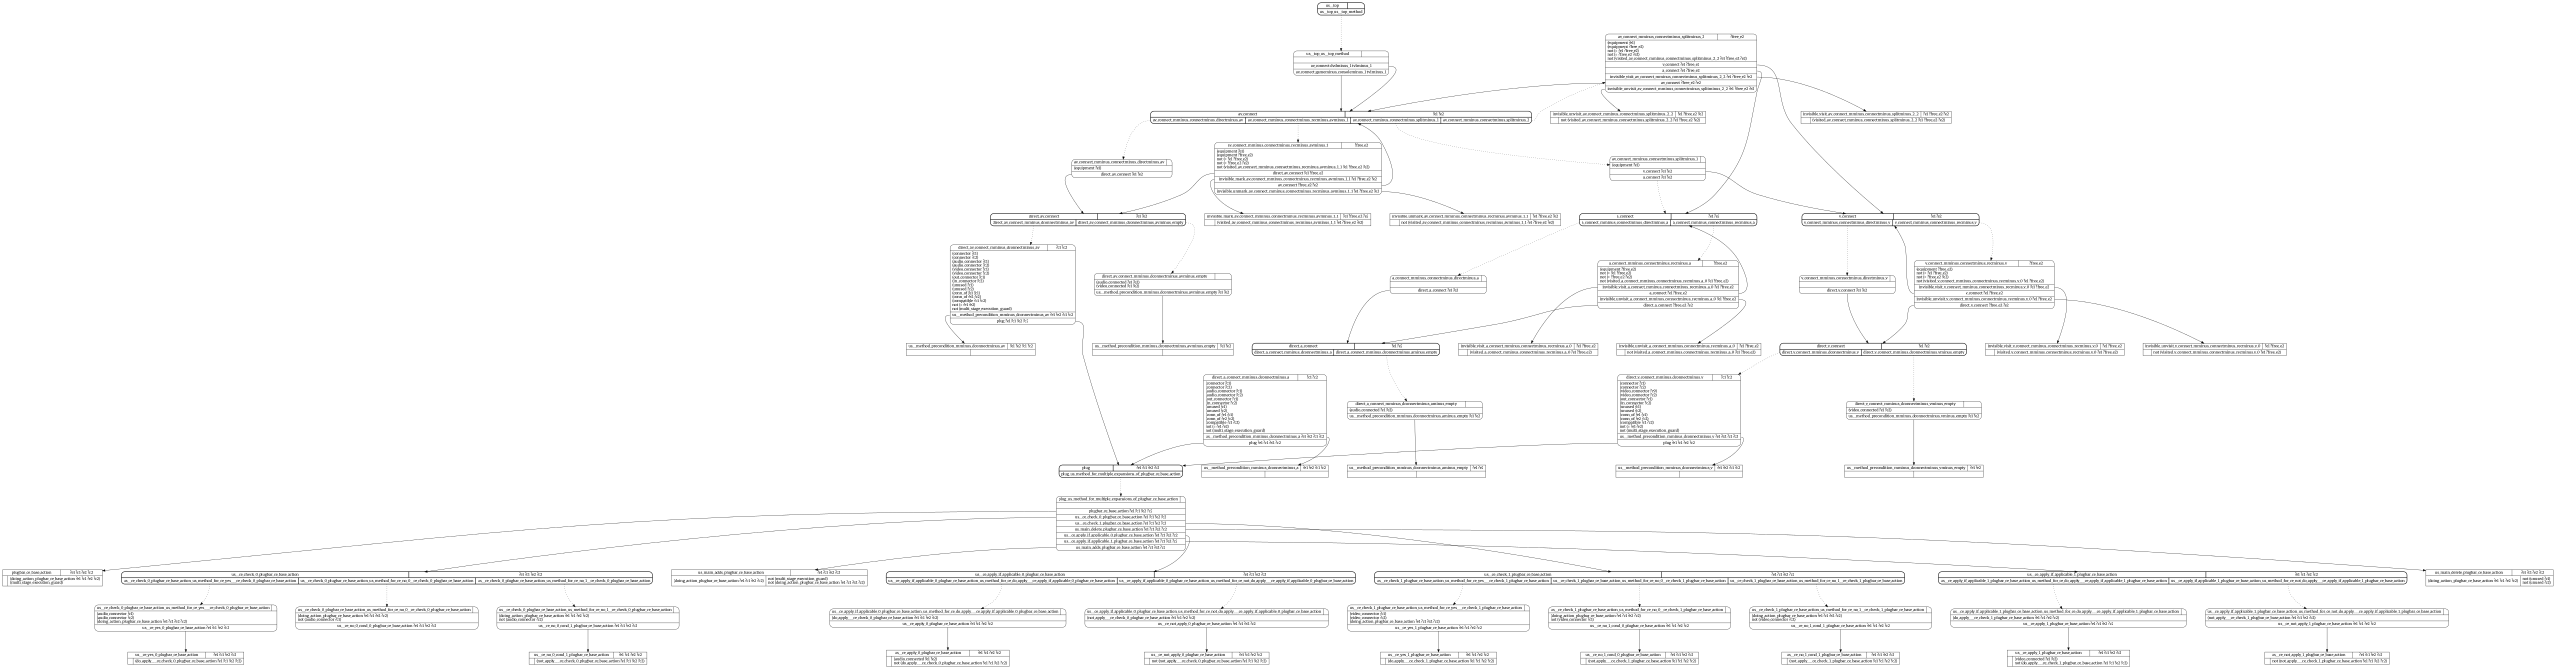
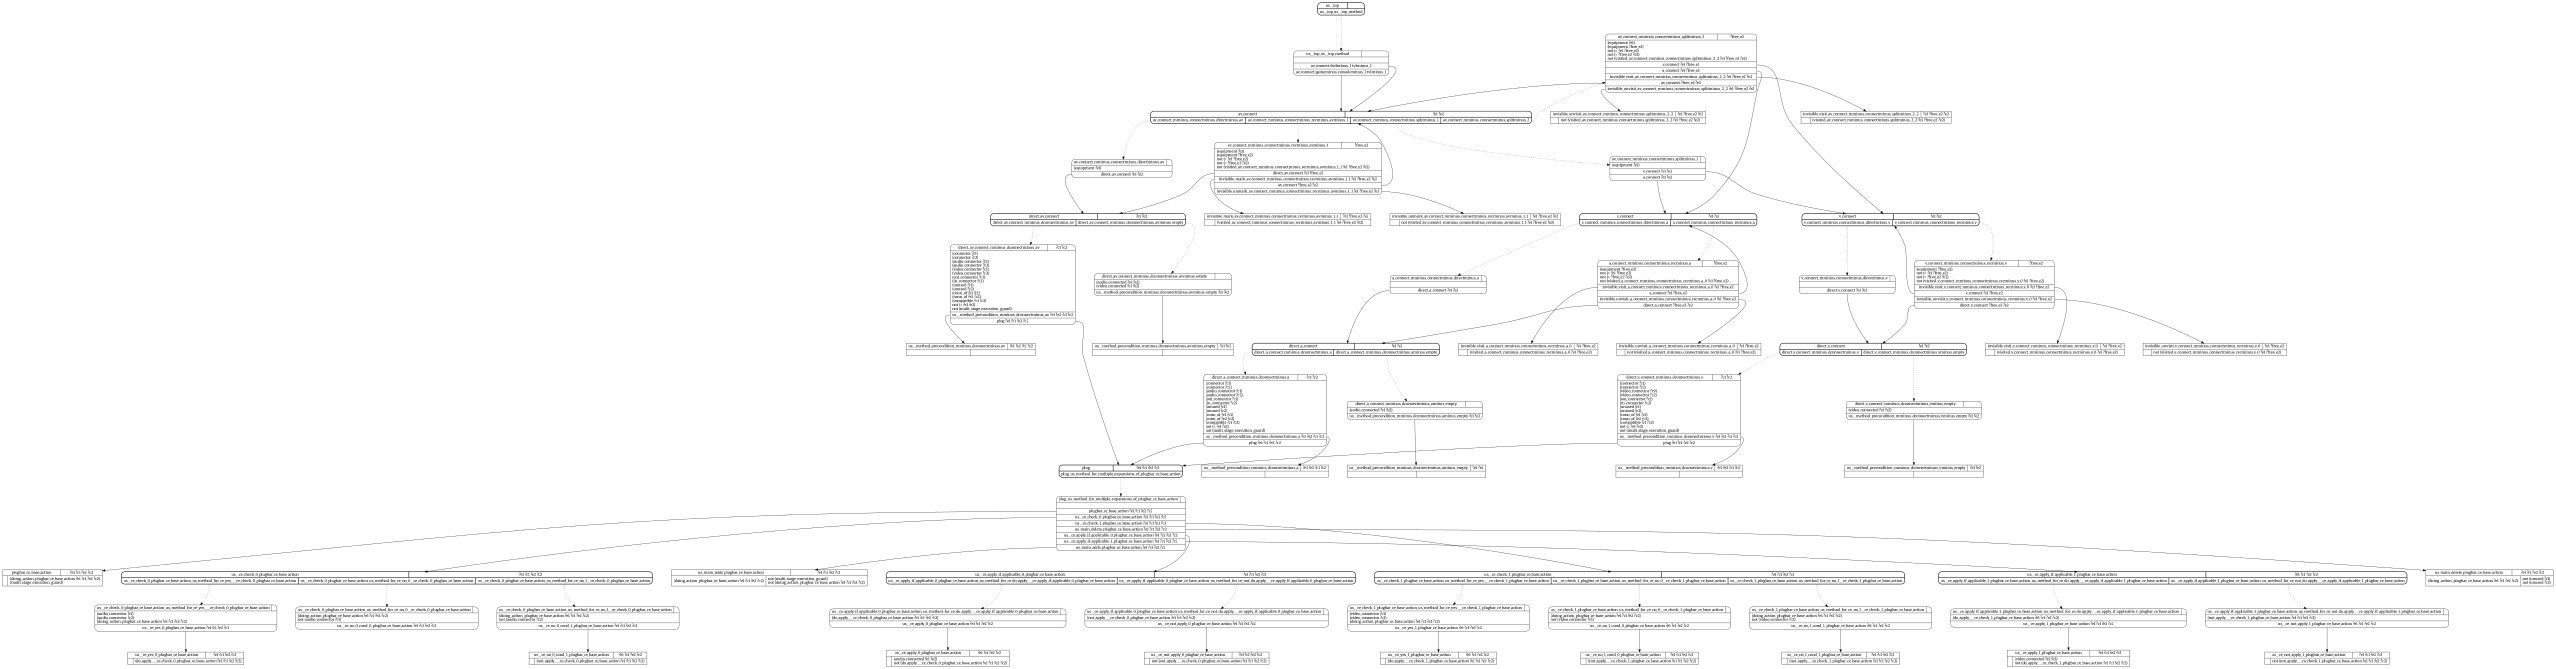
edge "av_connect_mminus_connectminus_splitminus_1" -> "a_connect": style dotted -> solid
edge "direct_a_connect" -> "direct_a_connect_mminus_dconnectminus_a": added
